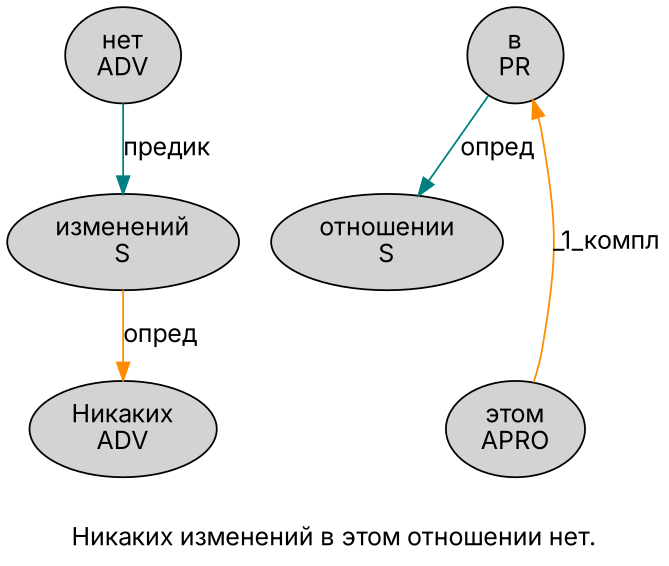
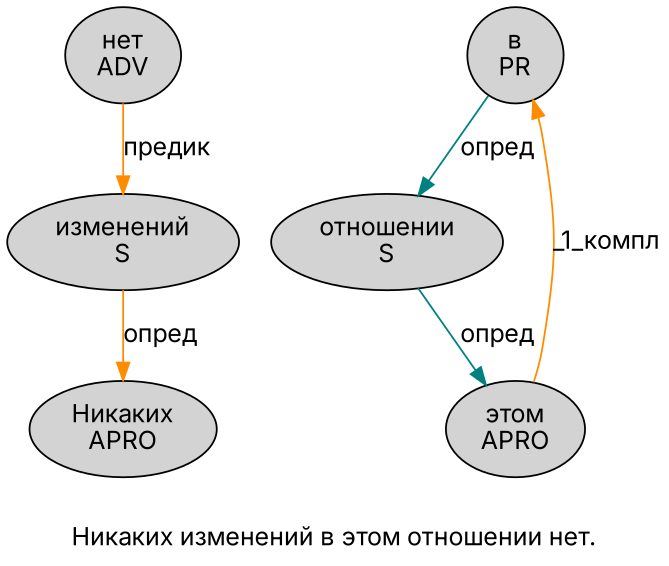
edge "нет ADV" -> "изменений S": color teal -> darkorange
edge "отношении S" -> "этом APRO": added, label "опред"
node "Никаких ADV": label "Никаких ADV" -> "Никаких APRO"
